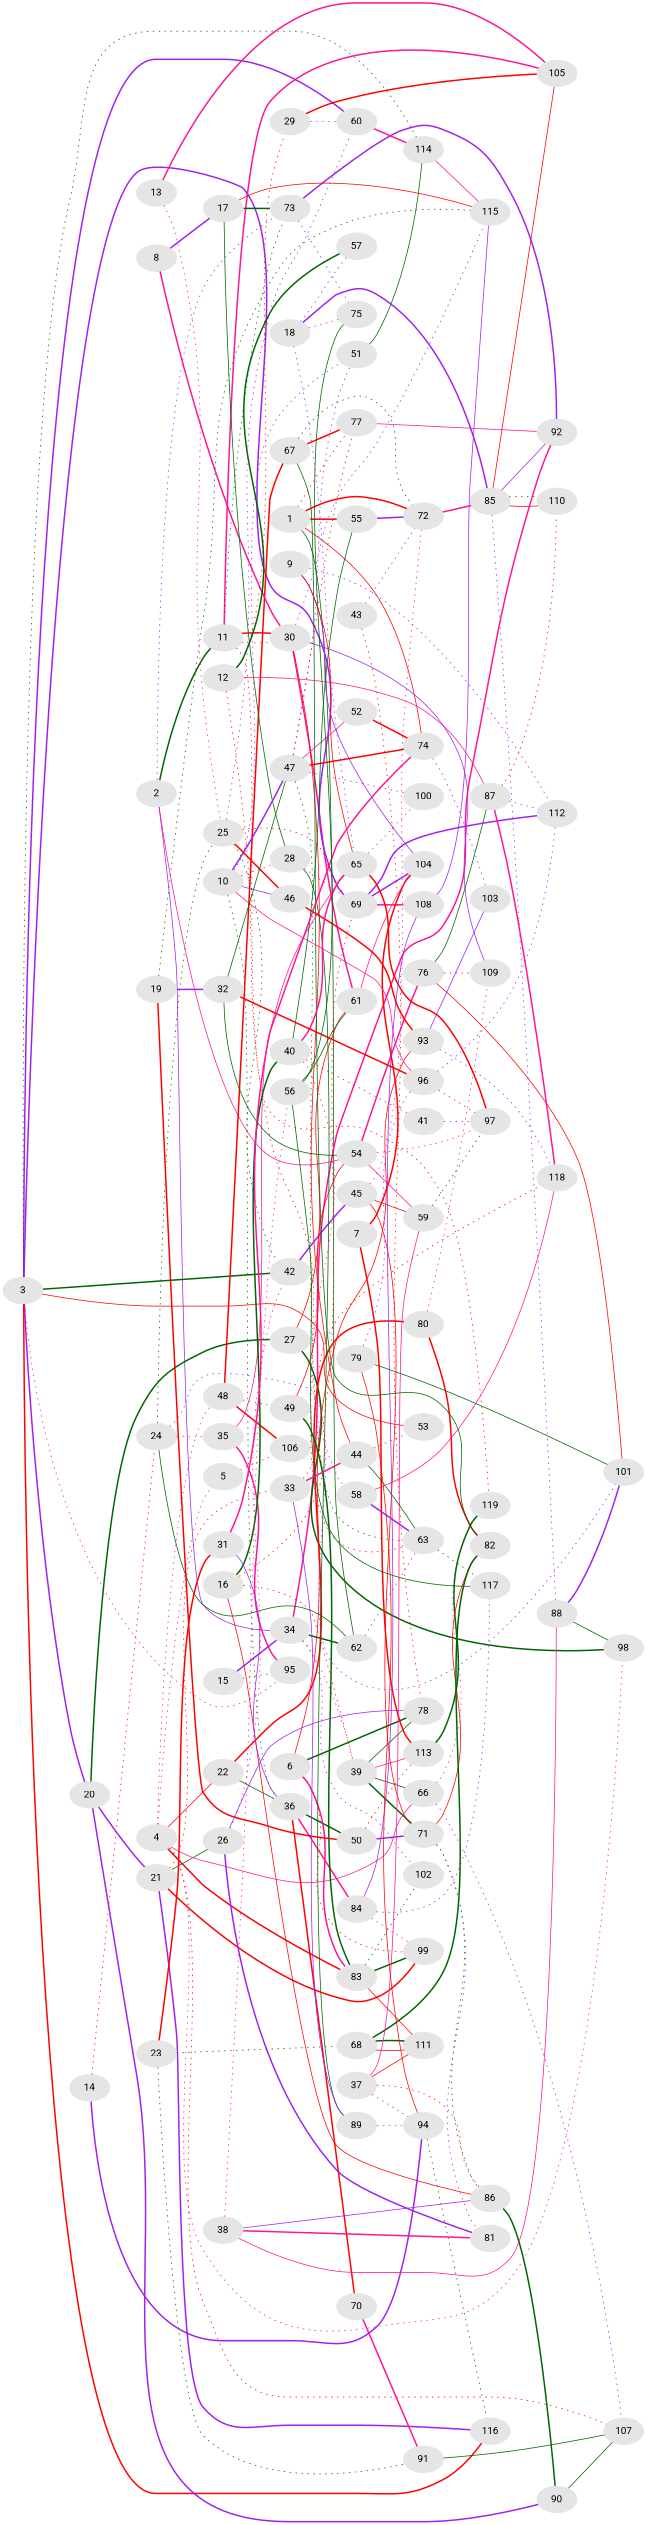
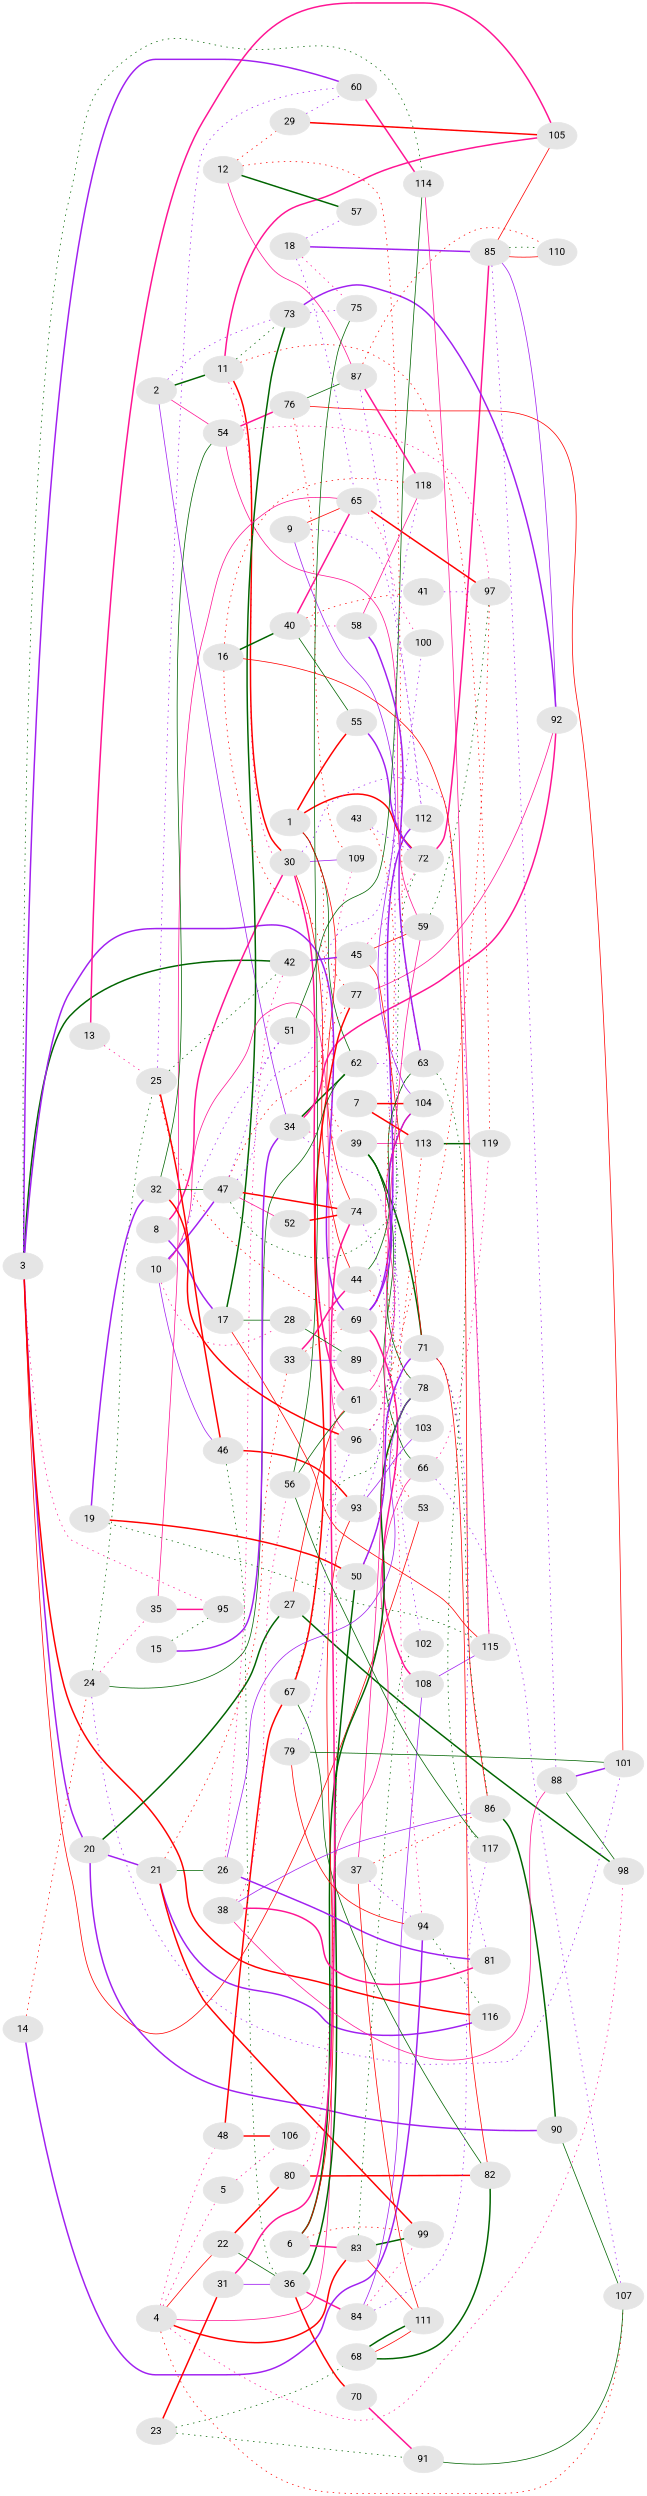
edge "10" -- "36": now "46" -- "36"
node "49": removed
